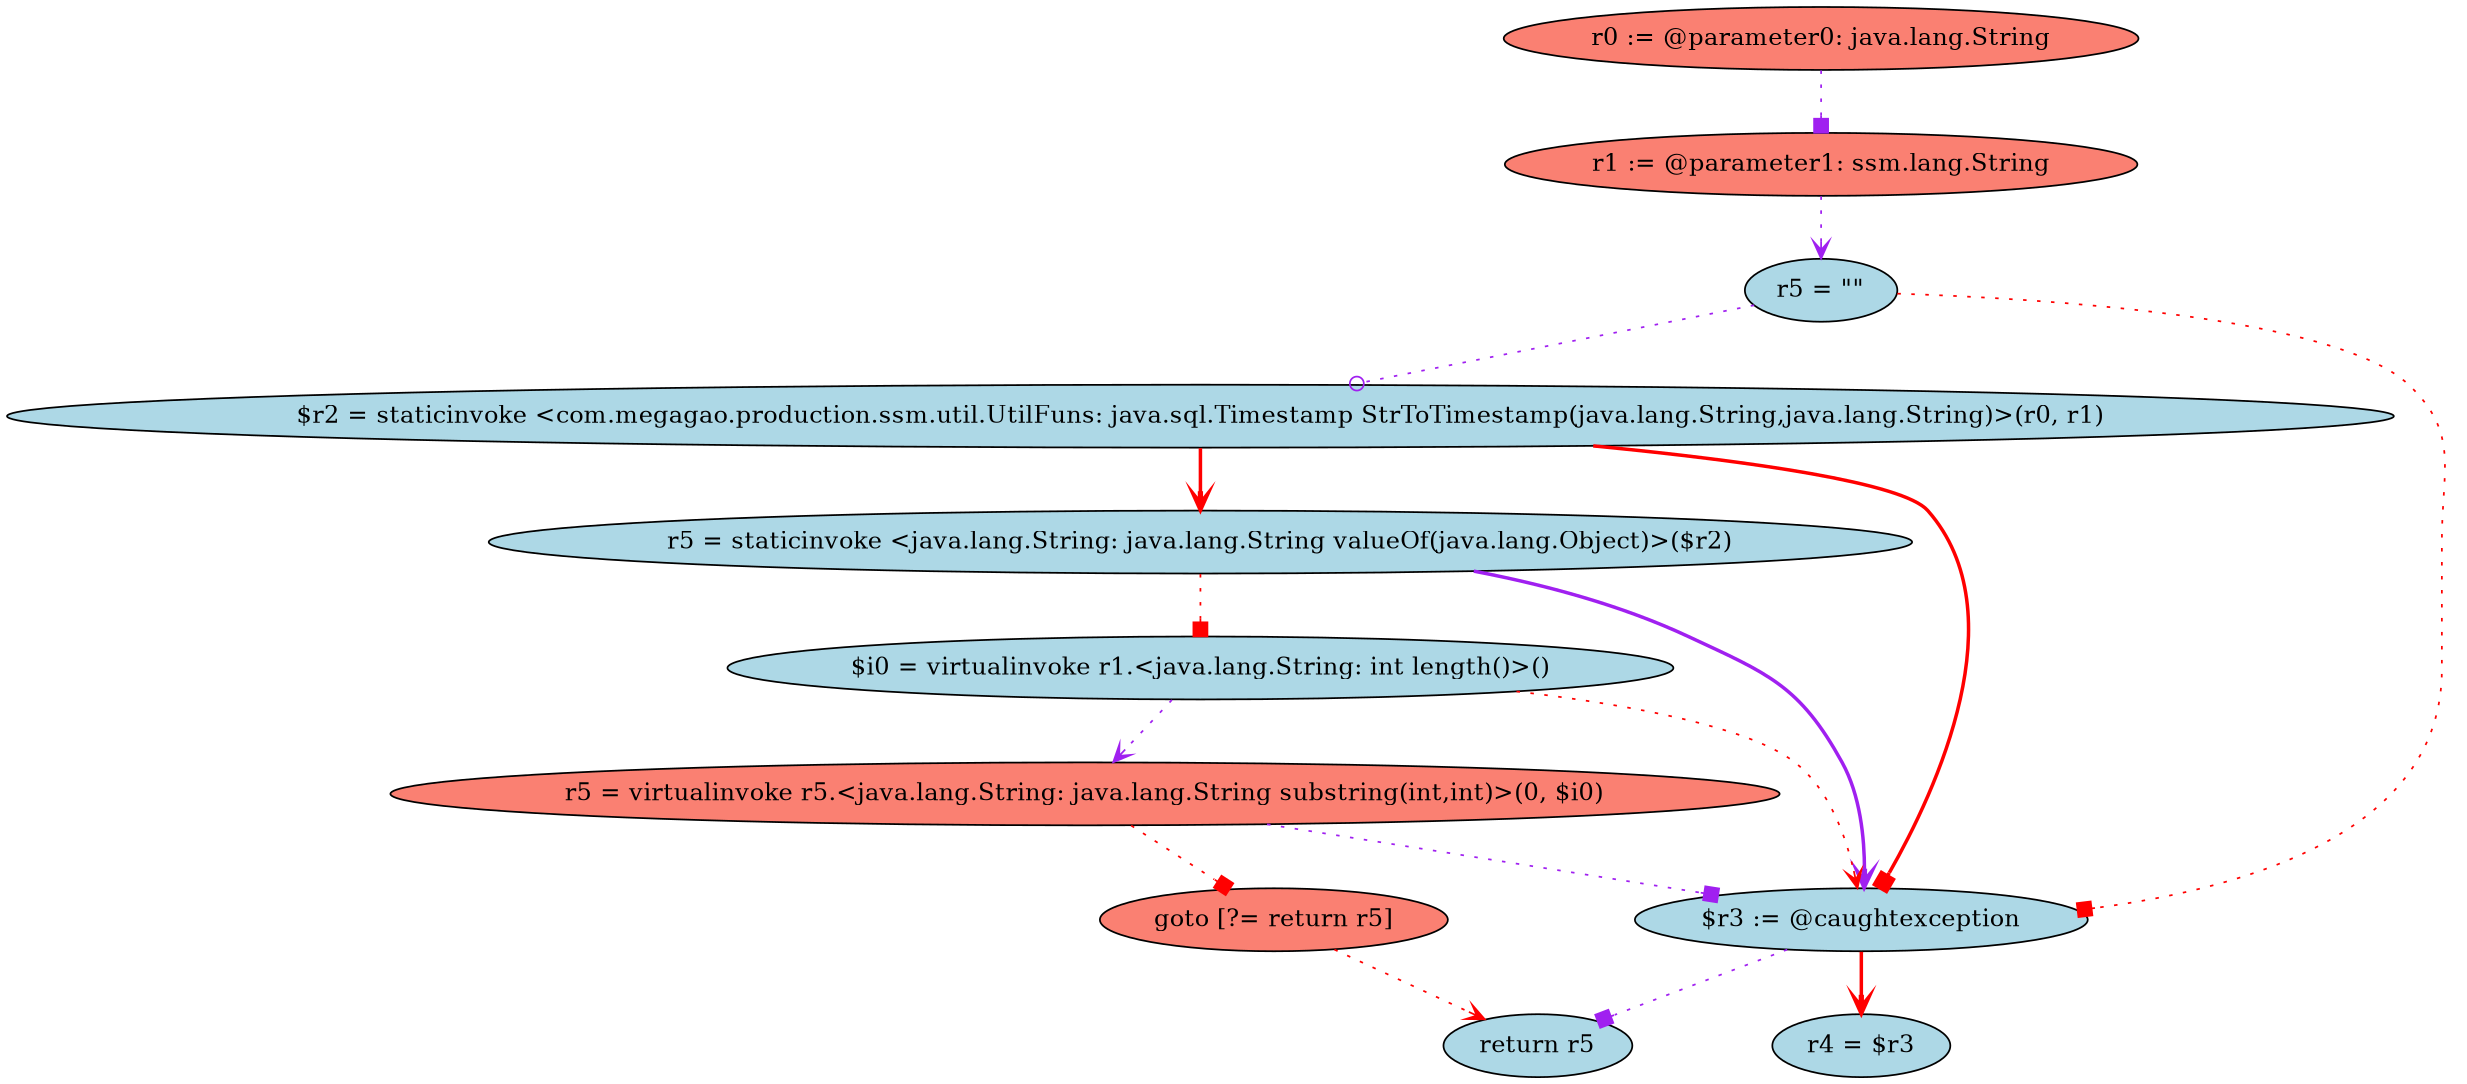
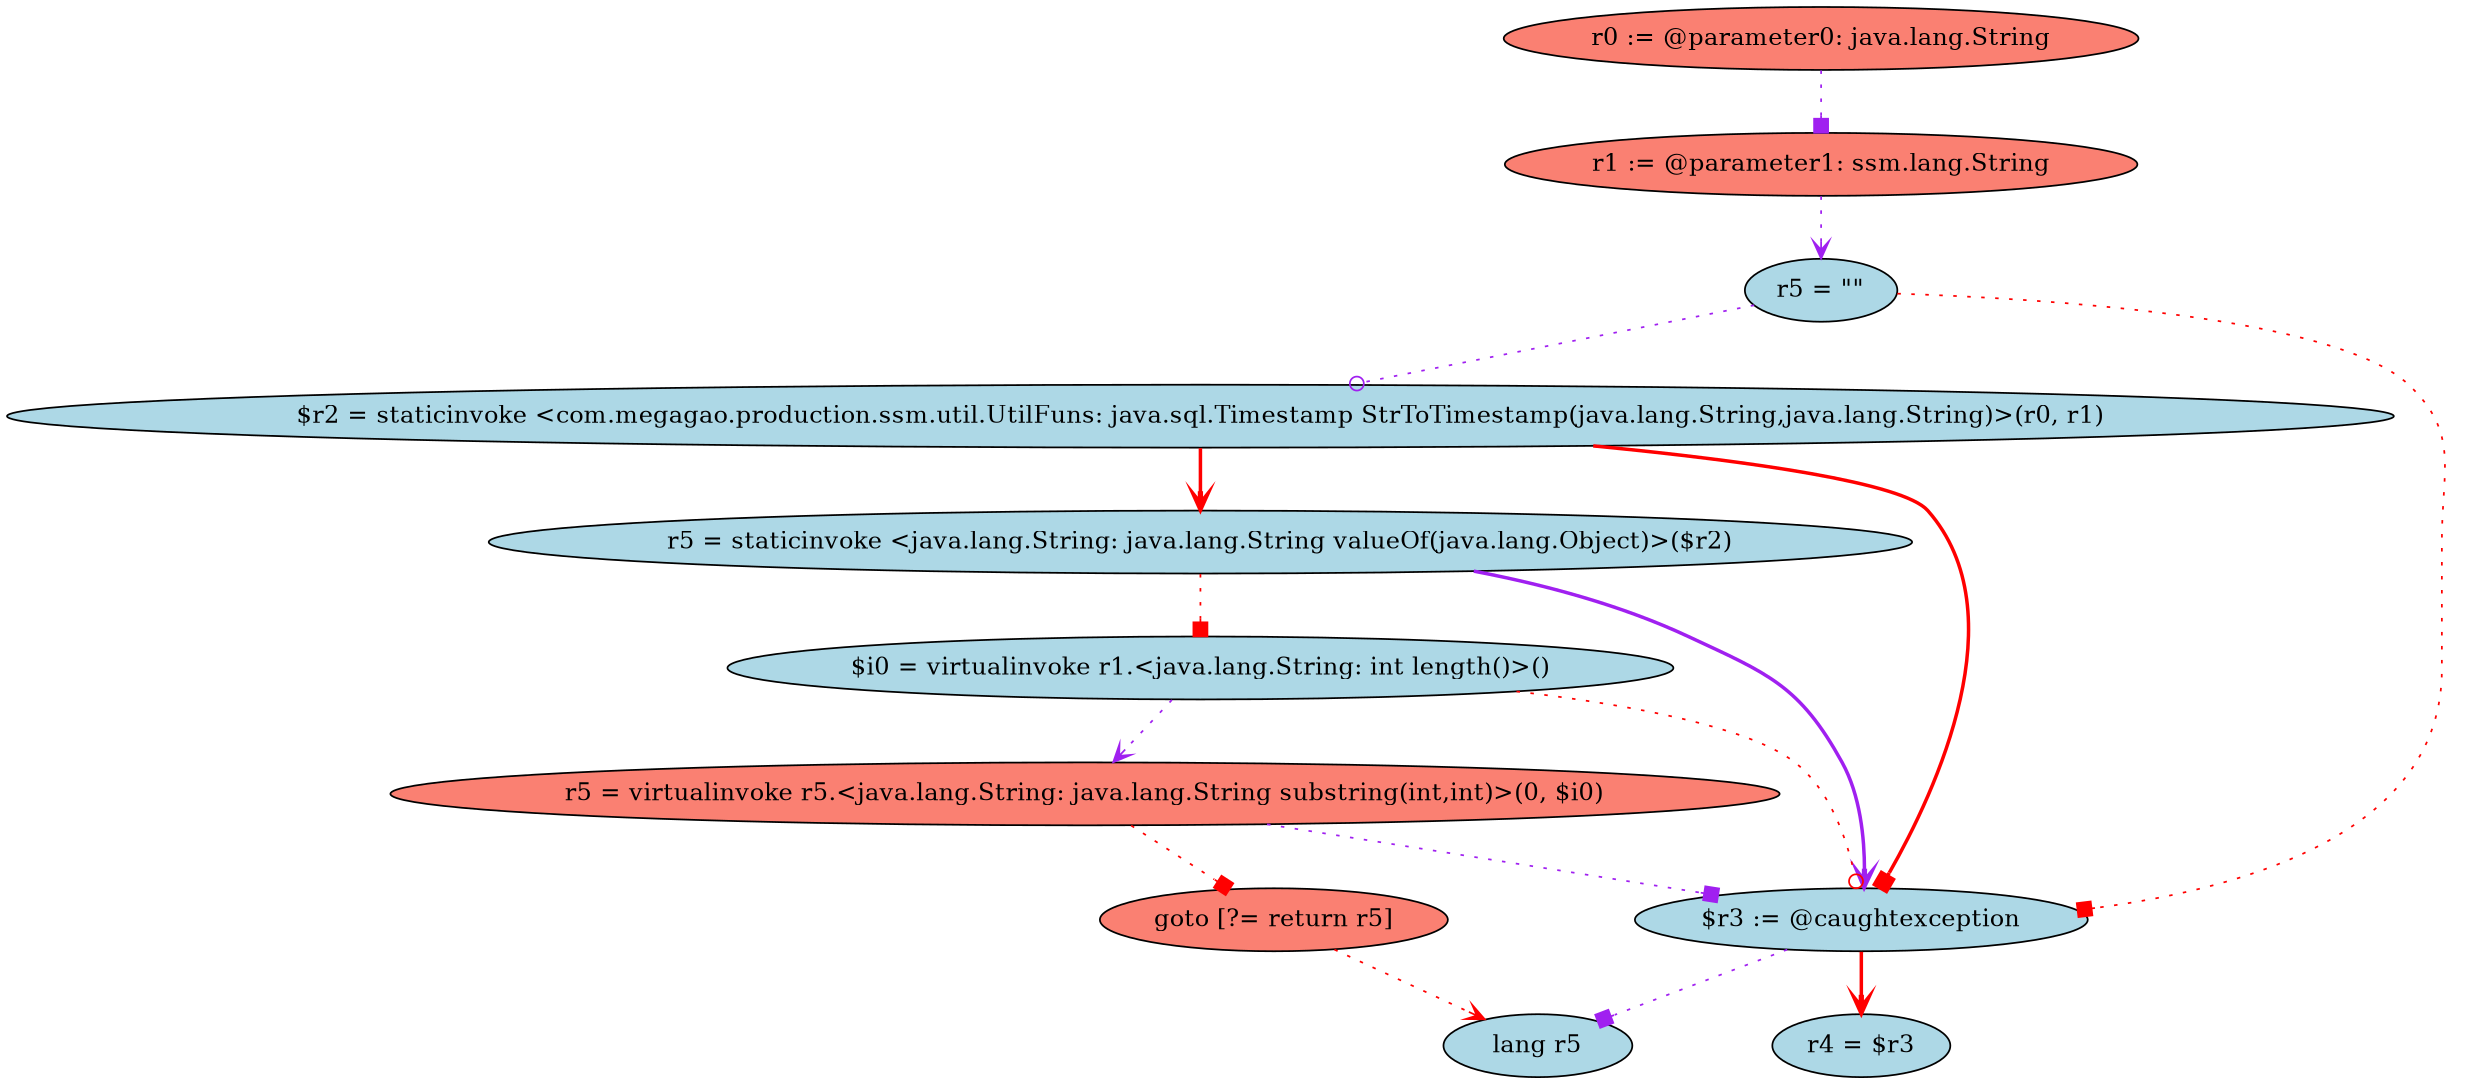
edge "$i0 = virtualinvoke r1.<java.lang.String: int length()>()" -> "$r3 := @caughtexception": arrowhead vee -> odot
node "return r5": label "return r5" -> "lang r5"
